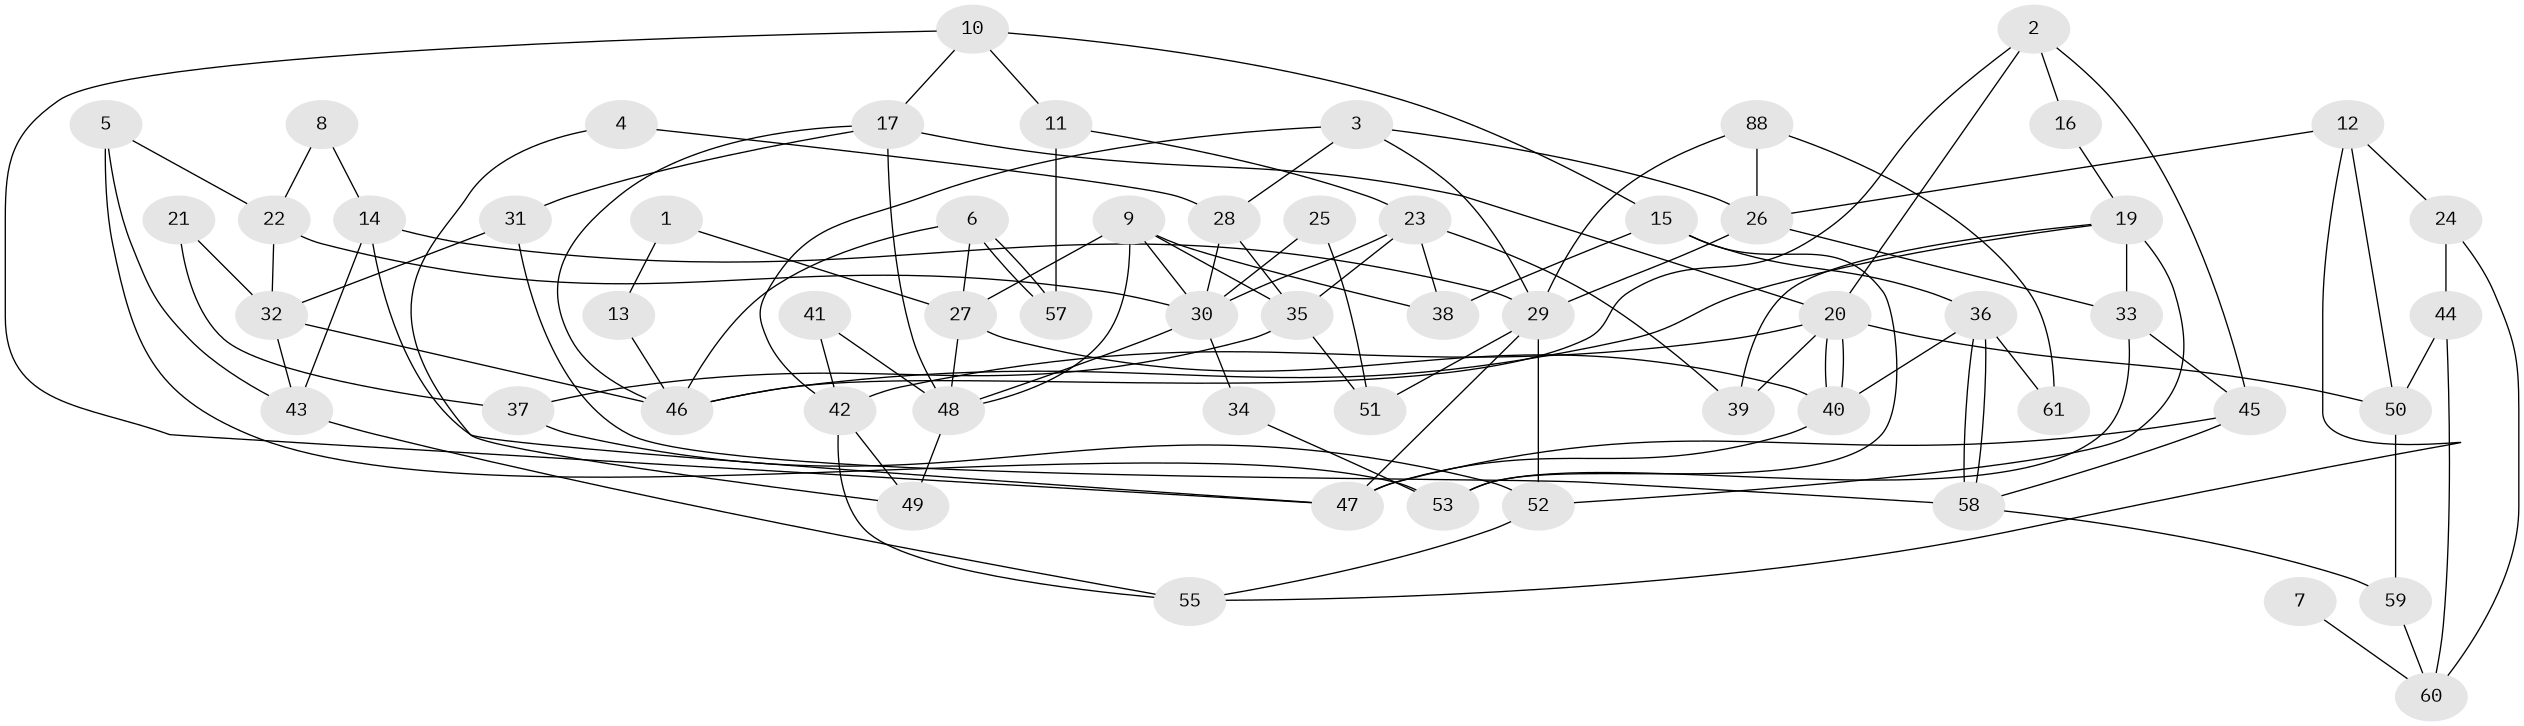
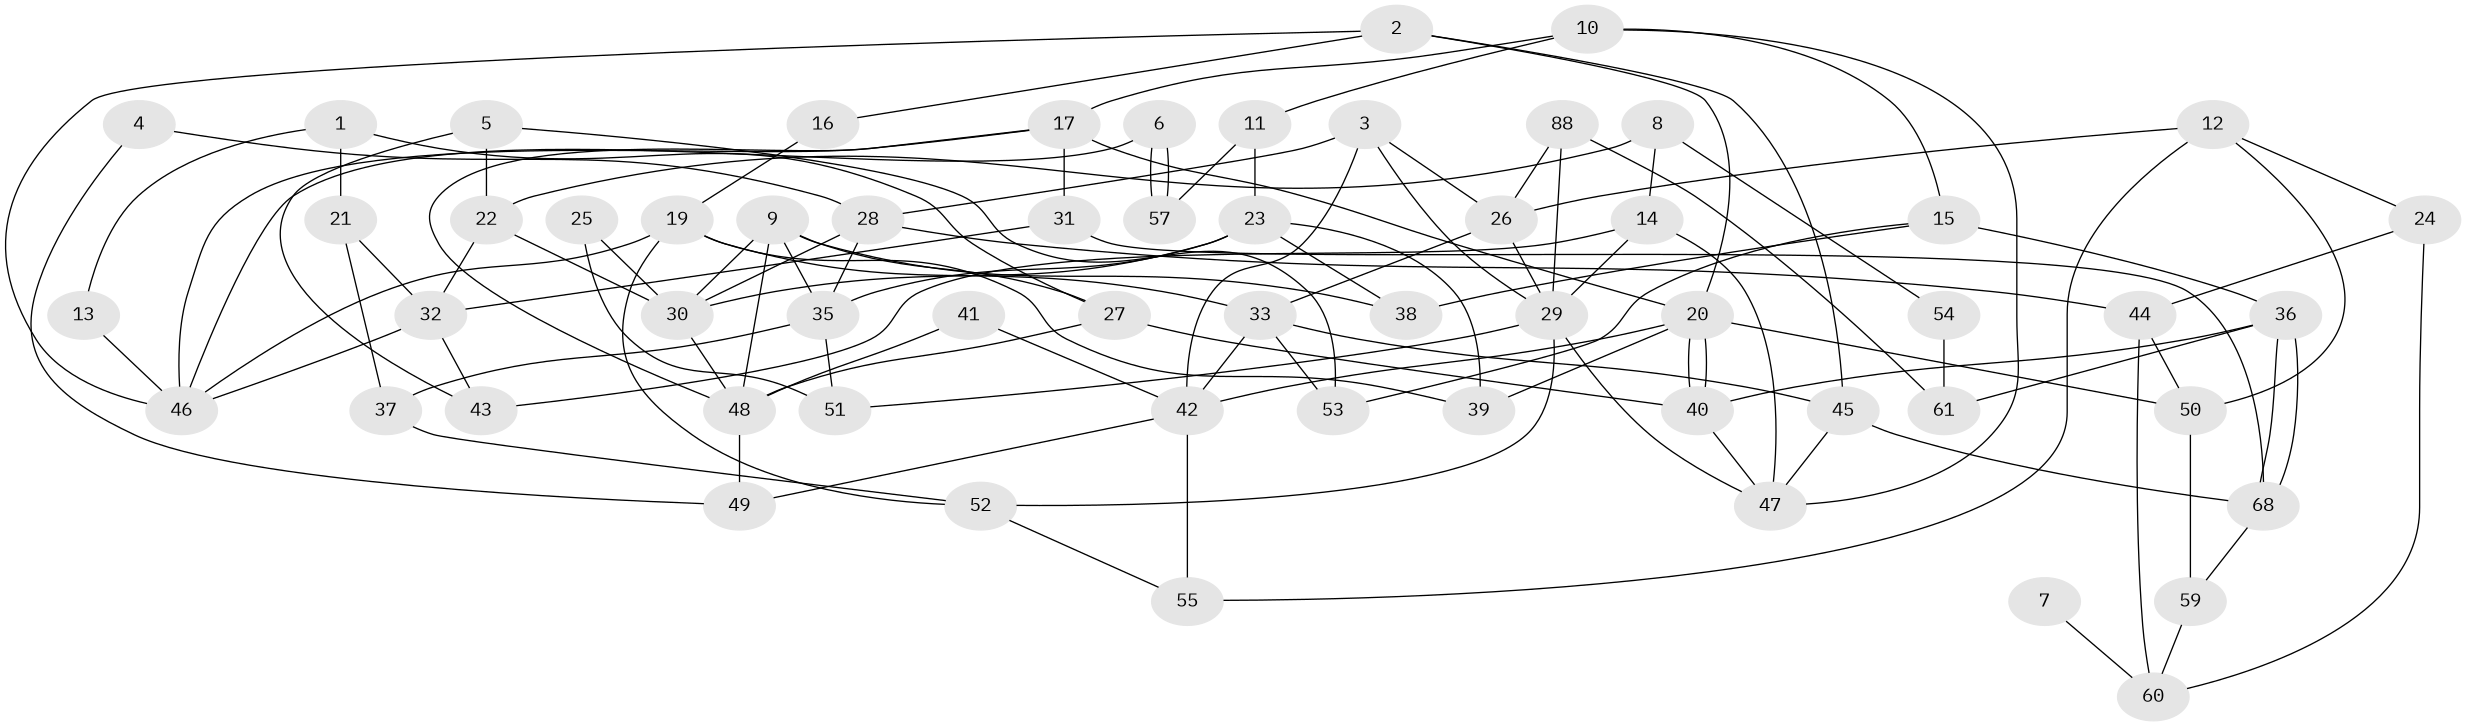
edge "1" -- "21": added
edge "6" -- "27": removed
edge "28" -- "44": added
node "54": added
edge "33" -- "42": added
node "34": removed
node "58": label "58" -> "68"
edge "43" -- "55": removed
